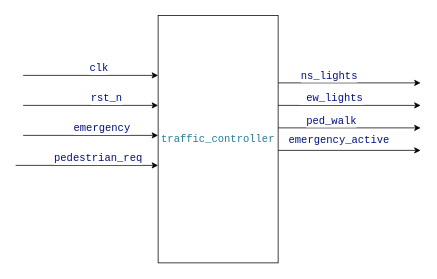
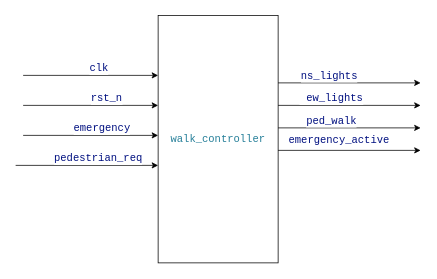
node "traffic_controller": label "traffic_controller" -> "walk_controller"
